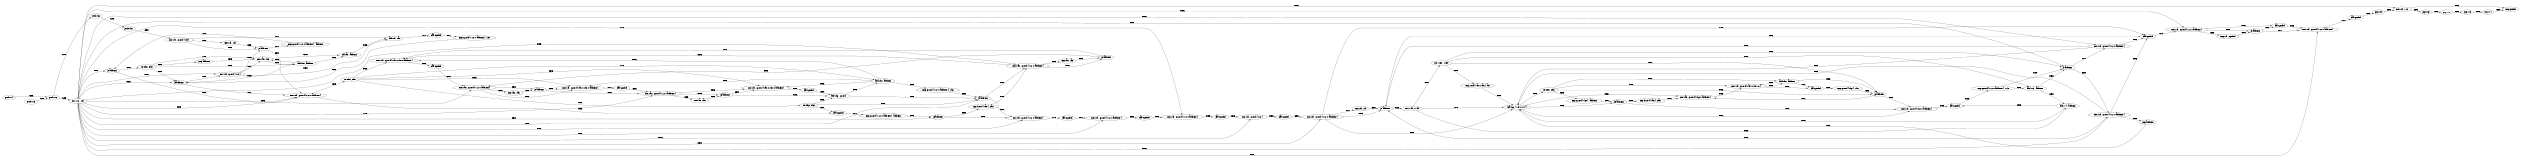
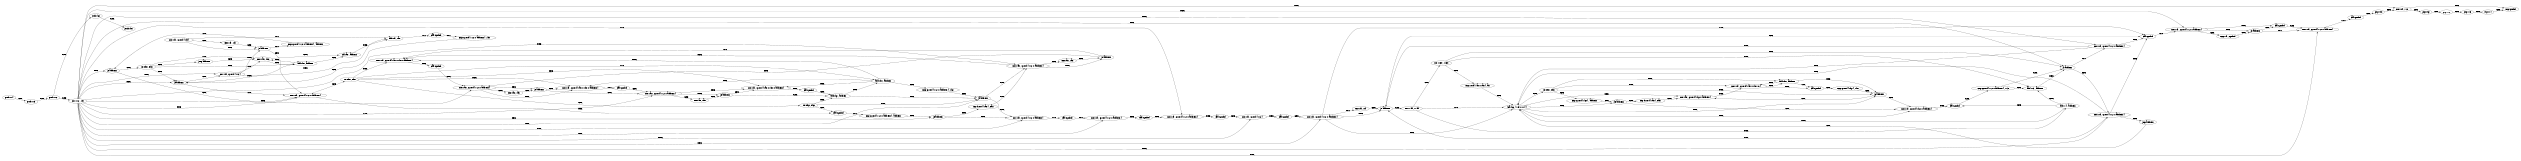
edge "push rbx" -> "mov rdi , qword [ rdi ]": removed, label "CFG"
edge "xor r13d , r13d" -> "jg address": now "lea rbp , [ rdi + r14 ]" -> "jg address"
node "add rbp , qword": label "add rbp , qword" -> "add rbp , address"
edge "add r13 , address" -> "add r14 , address": reversed
edge "push r14" -> "push r12": now "push r14" -> "push r13"
